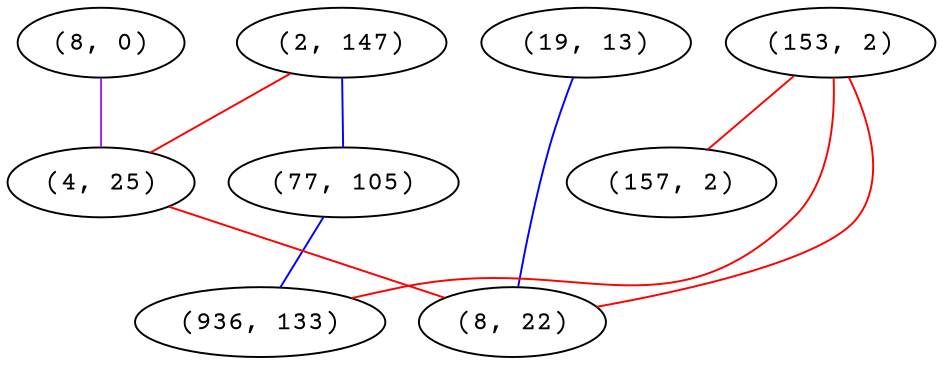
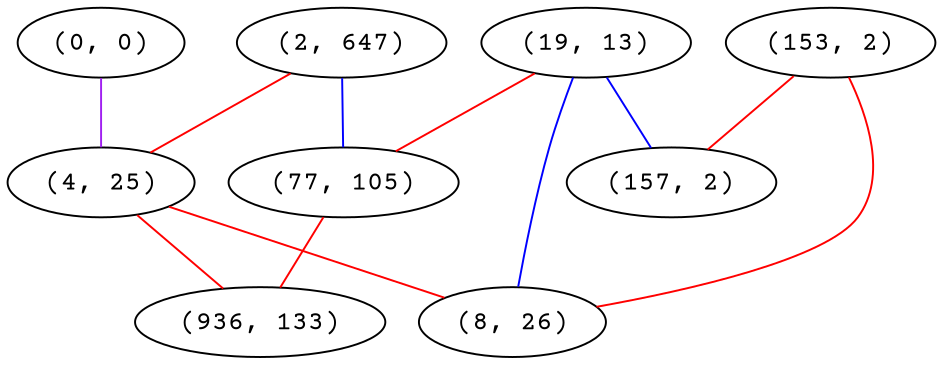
node "(8, 0)": label "(8, 0)" -> "(0, 0)"
node "(2, 147)": label "(2, 147)" -> "(2, 647)"
edge "(19, 13)" -- "(77, 105)": added
edge "(19, 13)" -- "(157, 2)": added
edge "(77, 105)" -- "(936, 133)": color blue -> red
edge "(153, 2)" -- "(936, 133)": now "(4, 25)" -- "(936, 133)"
node "(8, 22)": label "(8, 22)" -> "(8, 26)"
